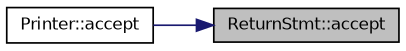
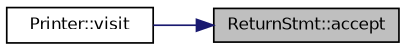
node "Printer::accept": label "Printer::accept" -> "Printer::visit"
